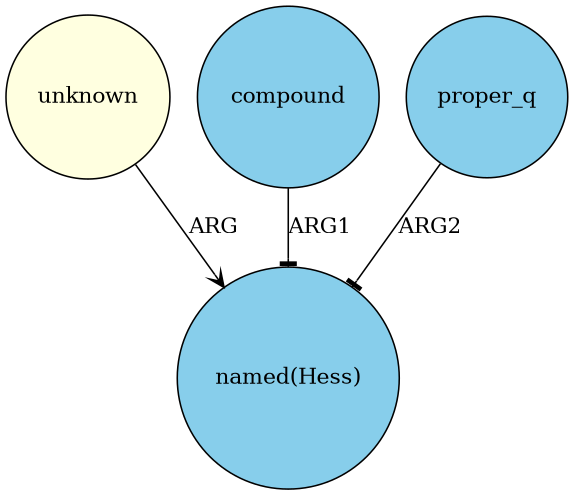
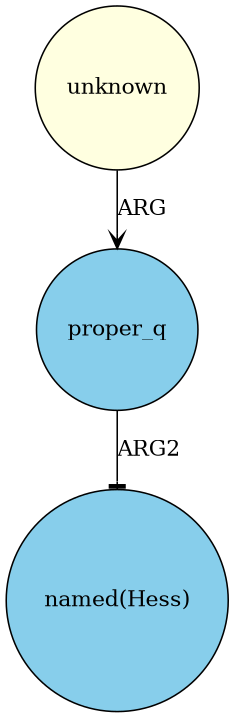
node "compound": removed
edge "unknown" -> "named(Hess)": now "unknown" -> "proper_q"
